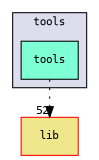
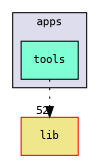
cluster "tools": label "tools" -> "apps"
